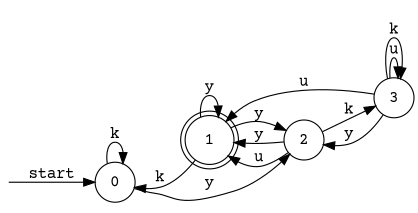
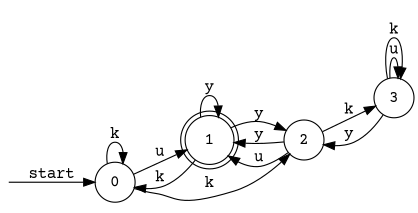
edge "3" -> "1": now "0" -> "1"
edge "0" -> "2": label "y" -> "k"
